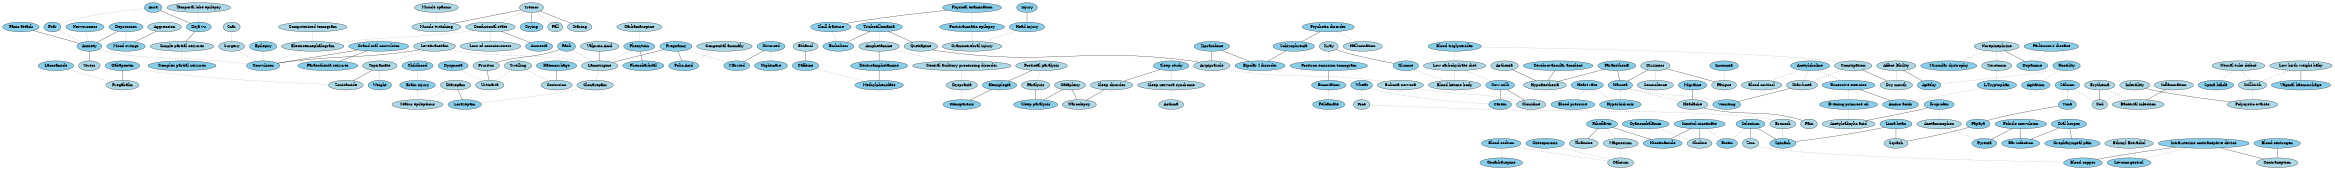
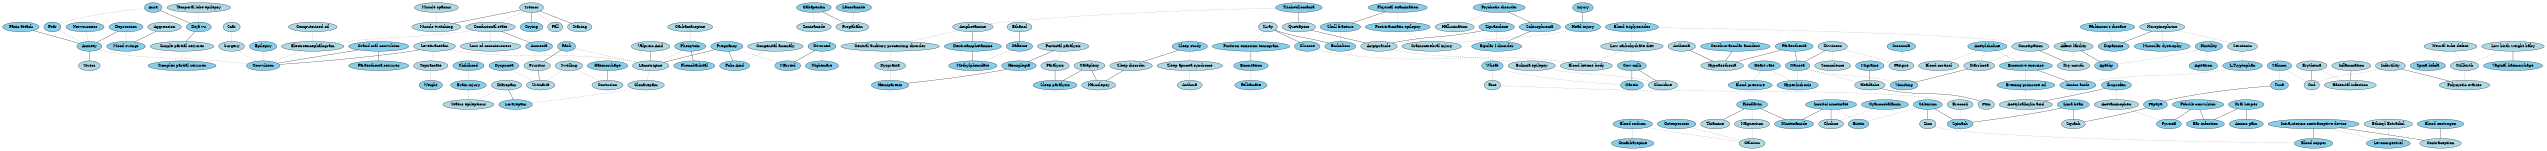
node "Computerised tomogram": label "Computerised tomogram" -> "Computerised oil"
edge "Trichotillomania" -- "Embolism": now "X-ray" -- "Embolism"
edge "Ziprasidone" -- "Bipolar I disorder": style solid -> dotted
edge "Topiramate" -- "Zonisamide": removed
edge "Dizziness" -- "Fatigue": style solid -> dotted
node "Sleep nervosa syndrome": label "Sleep nervosa syndrome" -> "Sleep apnoea syndrome"
node "Bulimia nervosa": label "Bulimia nervosa" -> "Bulimia epilepsy"
node "Oropharyngeal pain": label "Oropharyngeal pain" -> "Amino pain"
